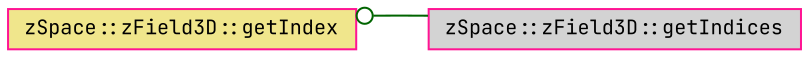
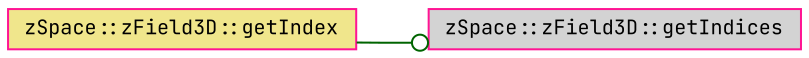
edge "zSpace::zField3D::getIndices" -> "zSpace::zField3D::getIndex": reversed
